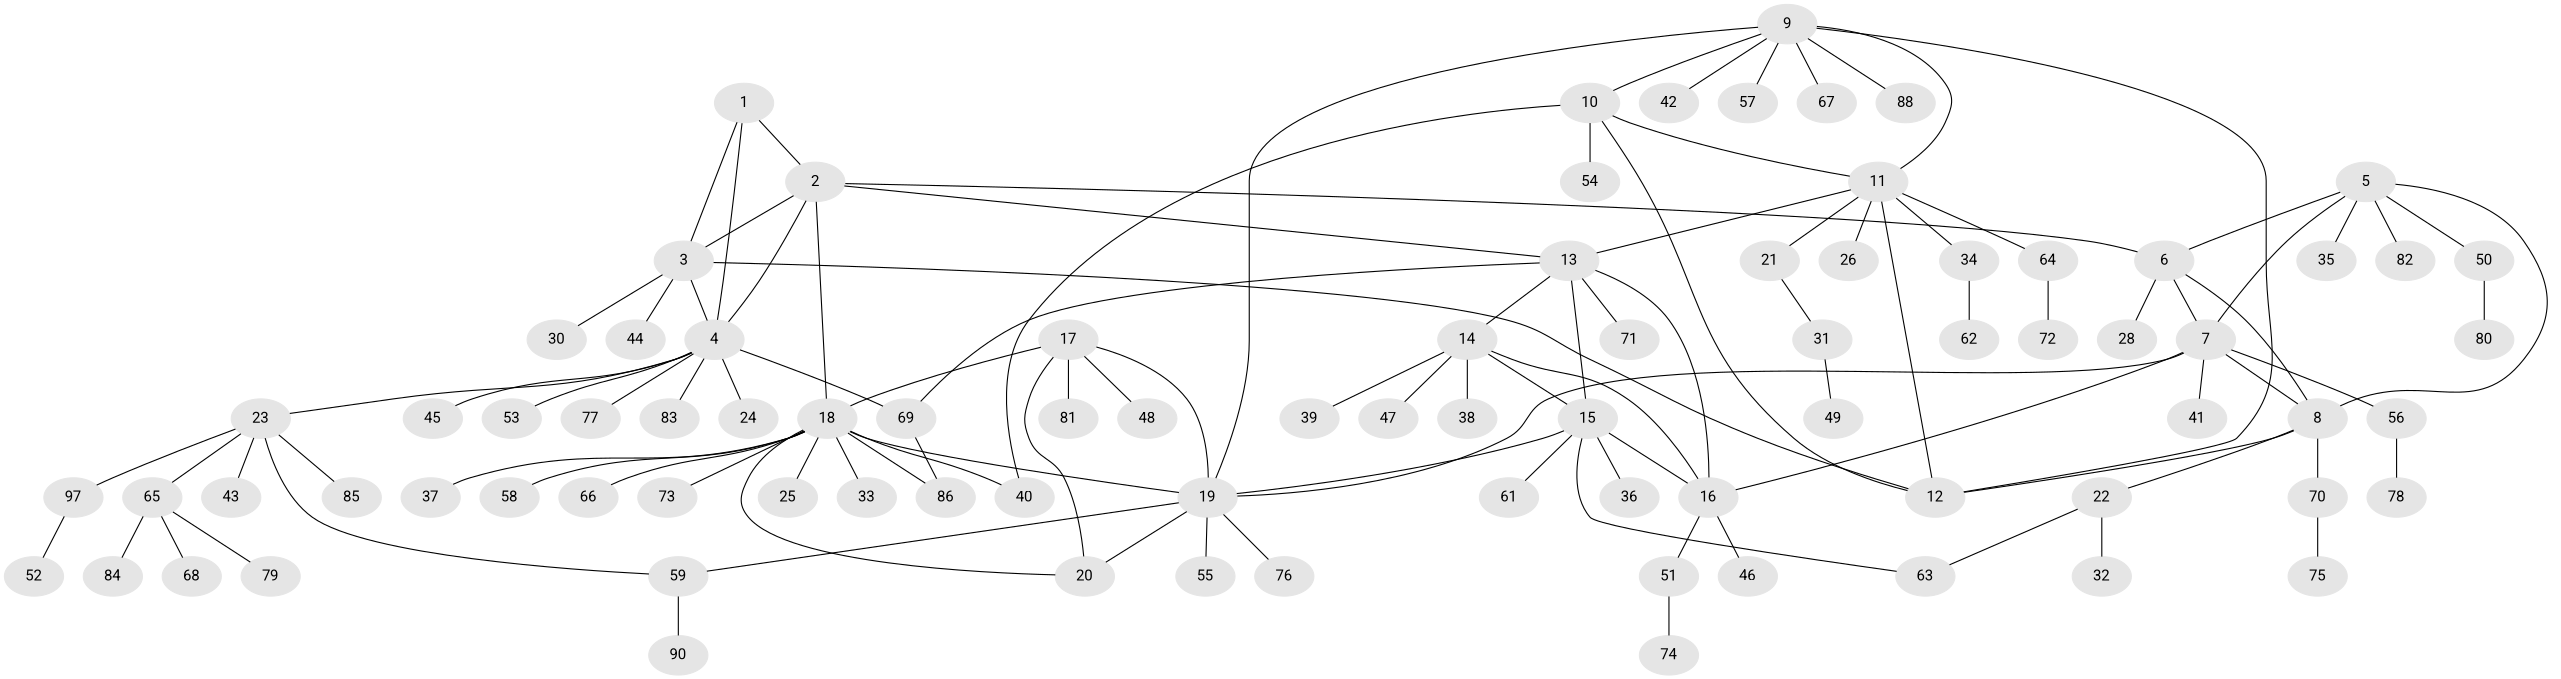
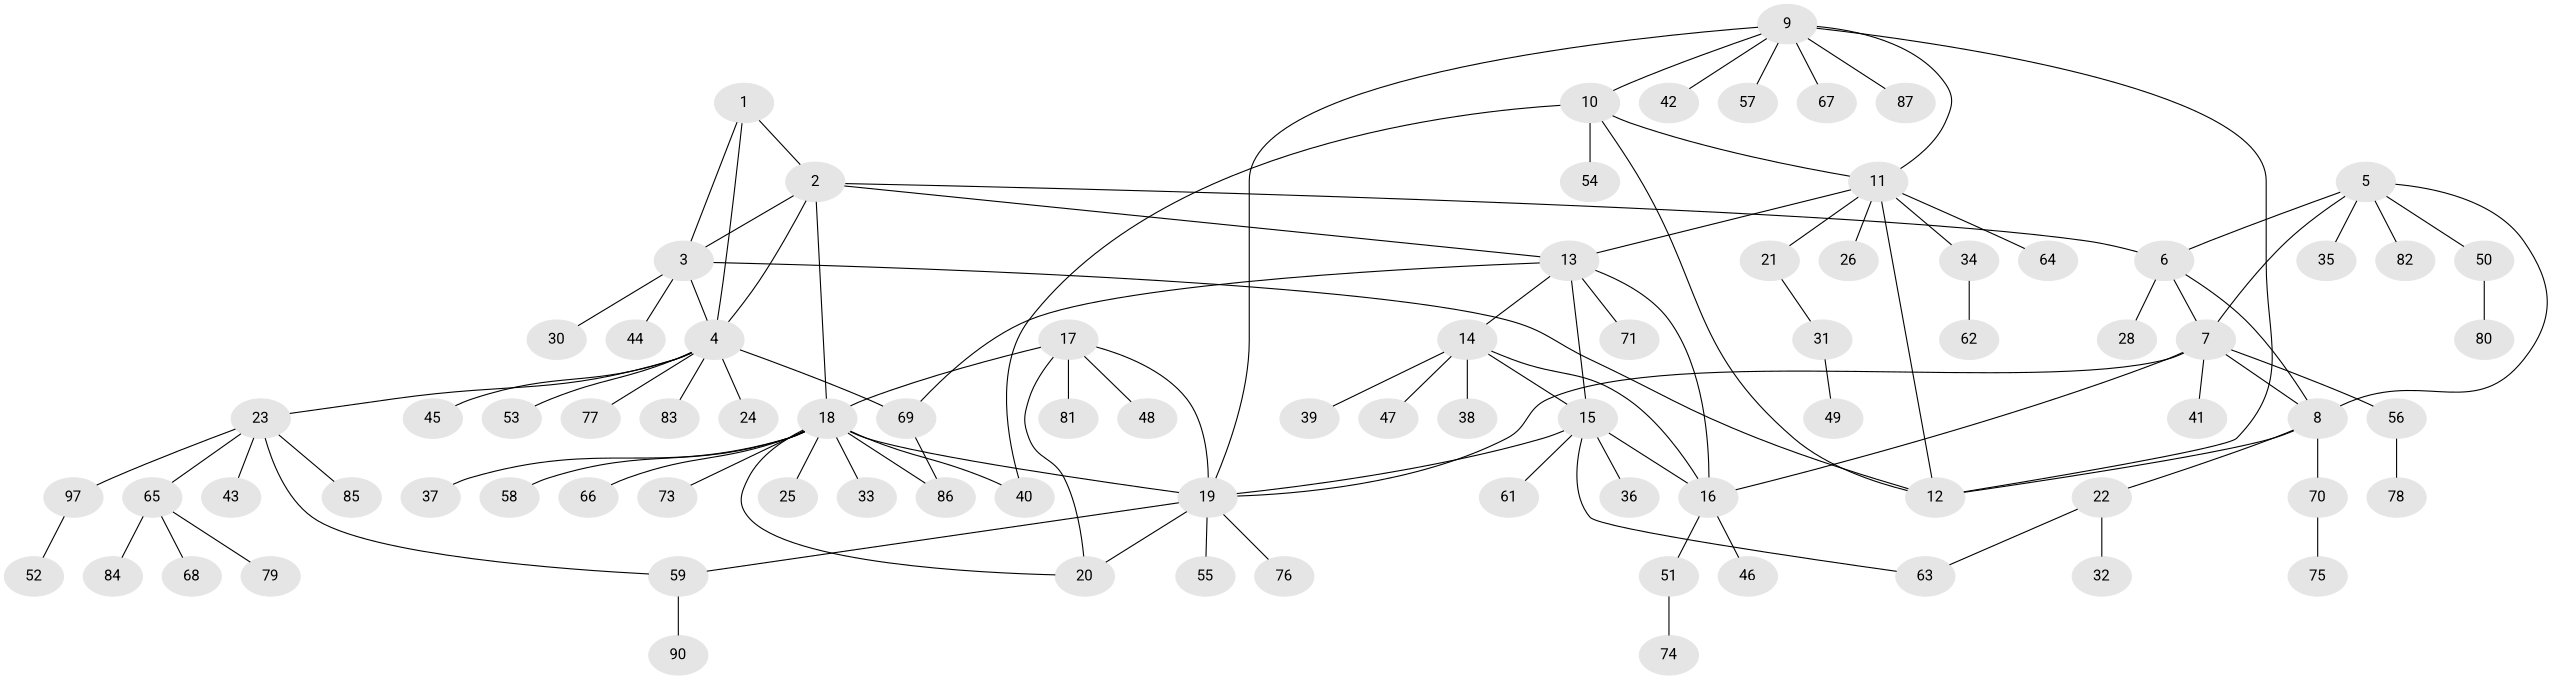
node "88": label "88" -> "87"
node "72": removed
